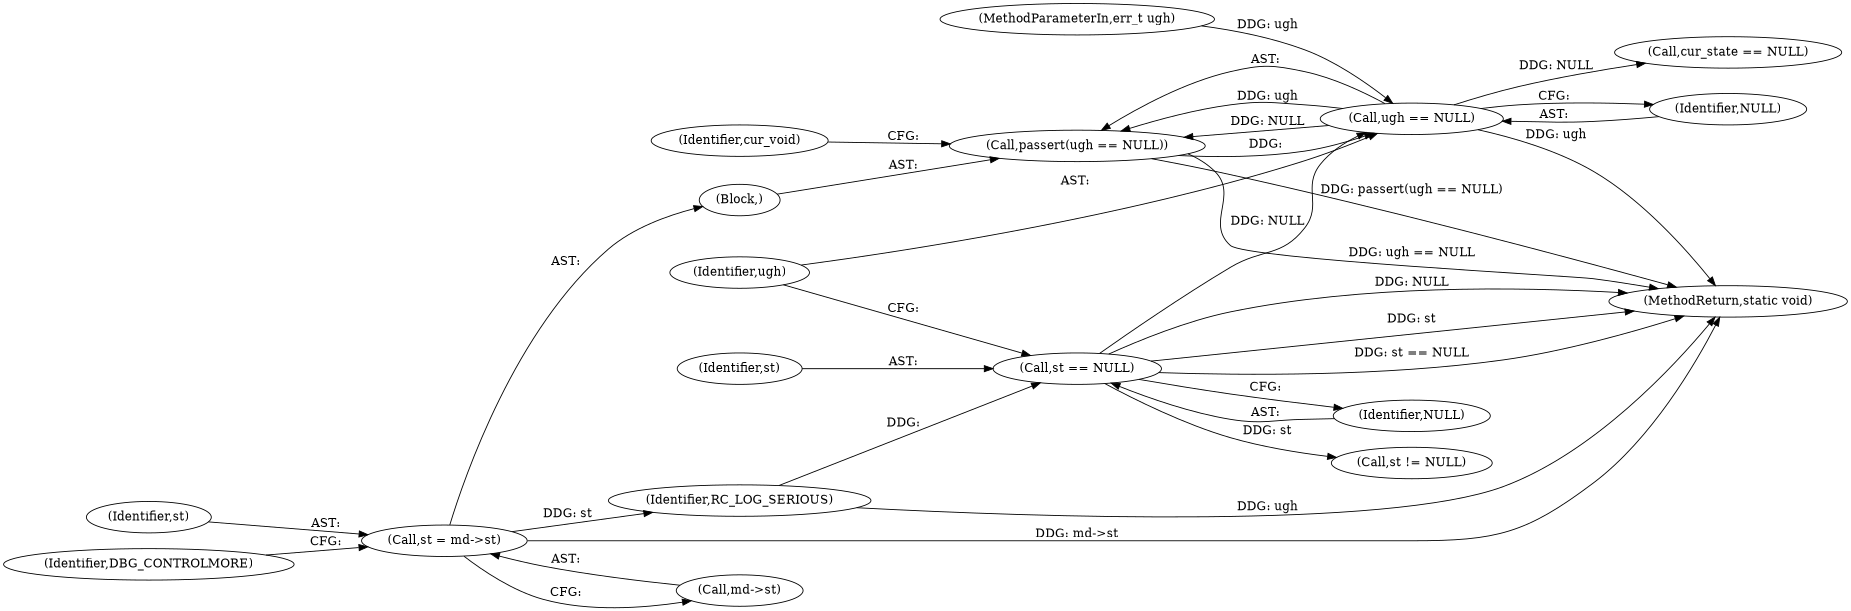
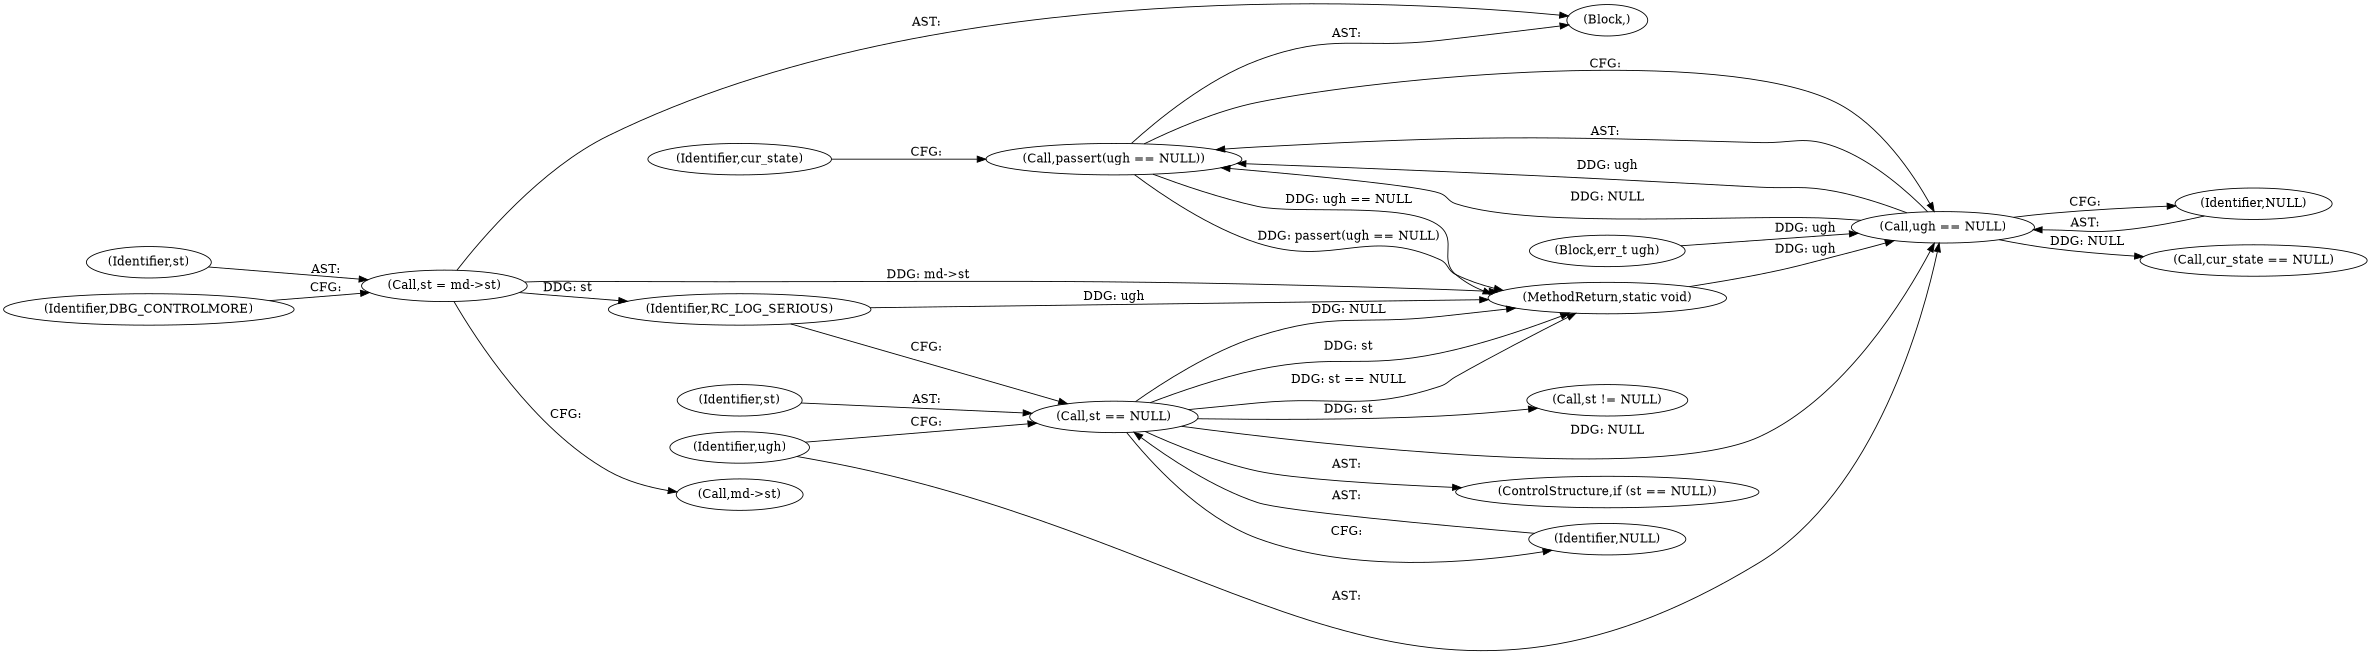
node "(MethodParameterIn,err_t ugh)": label "(MethodParameterIn,err_t ugh)" -> "(Block,err_t ugh)"
node "(Identifier,cur_void)": label "(Identifier,cur_void)" -> "(Identifier,cur_state)"
edge "(Call,passert(ugh == NULL))" -> "(Call,ugh == NULL)": label "DDG: " -> "CFG: "
edge "(Block,)" -> "(Call,passert(ugh == NULL))": reversed
edge "(Call,ugh == NULL)" -> "(MethodReturn,static void)": reversed
edge "(Identifier,RC_LOG_SERIOUS)" -> "(Call,st == NULL)": label "DDG: " -> "CFG: "
node "(ControlStructure,if (st == NULL))": added
edge "(Call,md->st)" -> "(Call,st = md->st)": removed, label "AST:"
